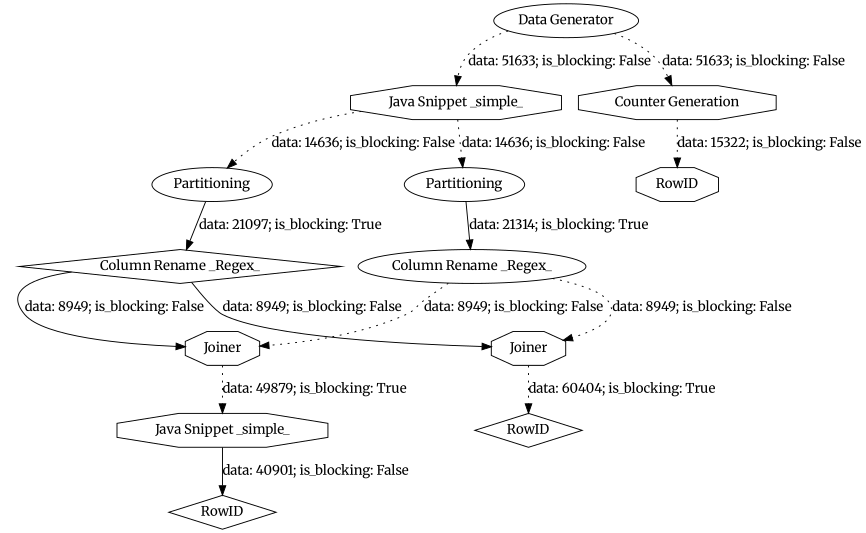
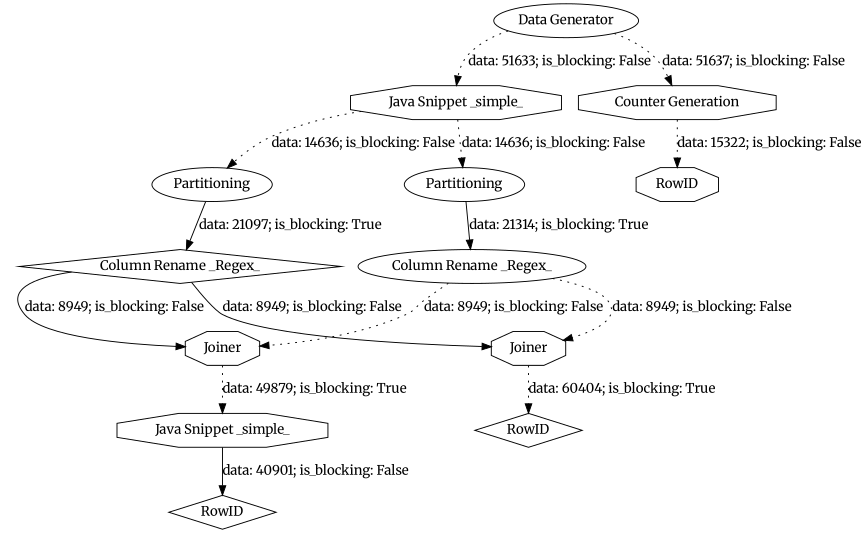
edge "Data Generator" -> "Counter Generation": label "data: 51633; is_blocking: False" -> "data: 51637; is_blocking: False"
